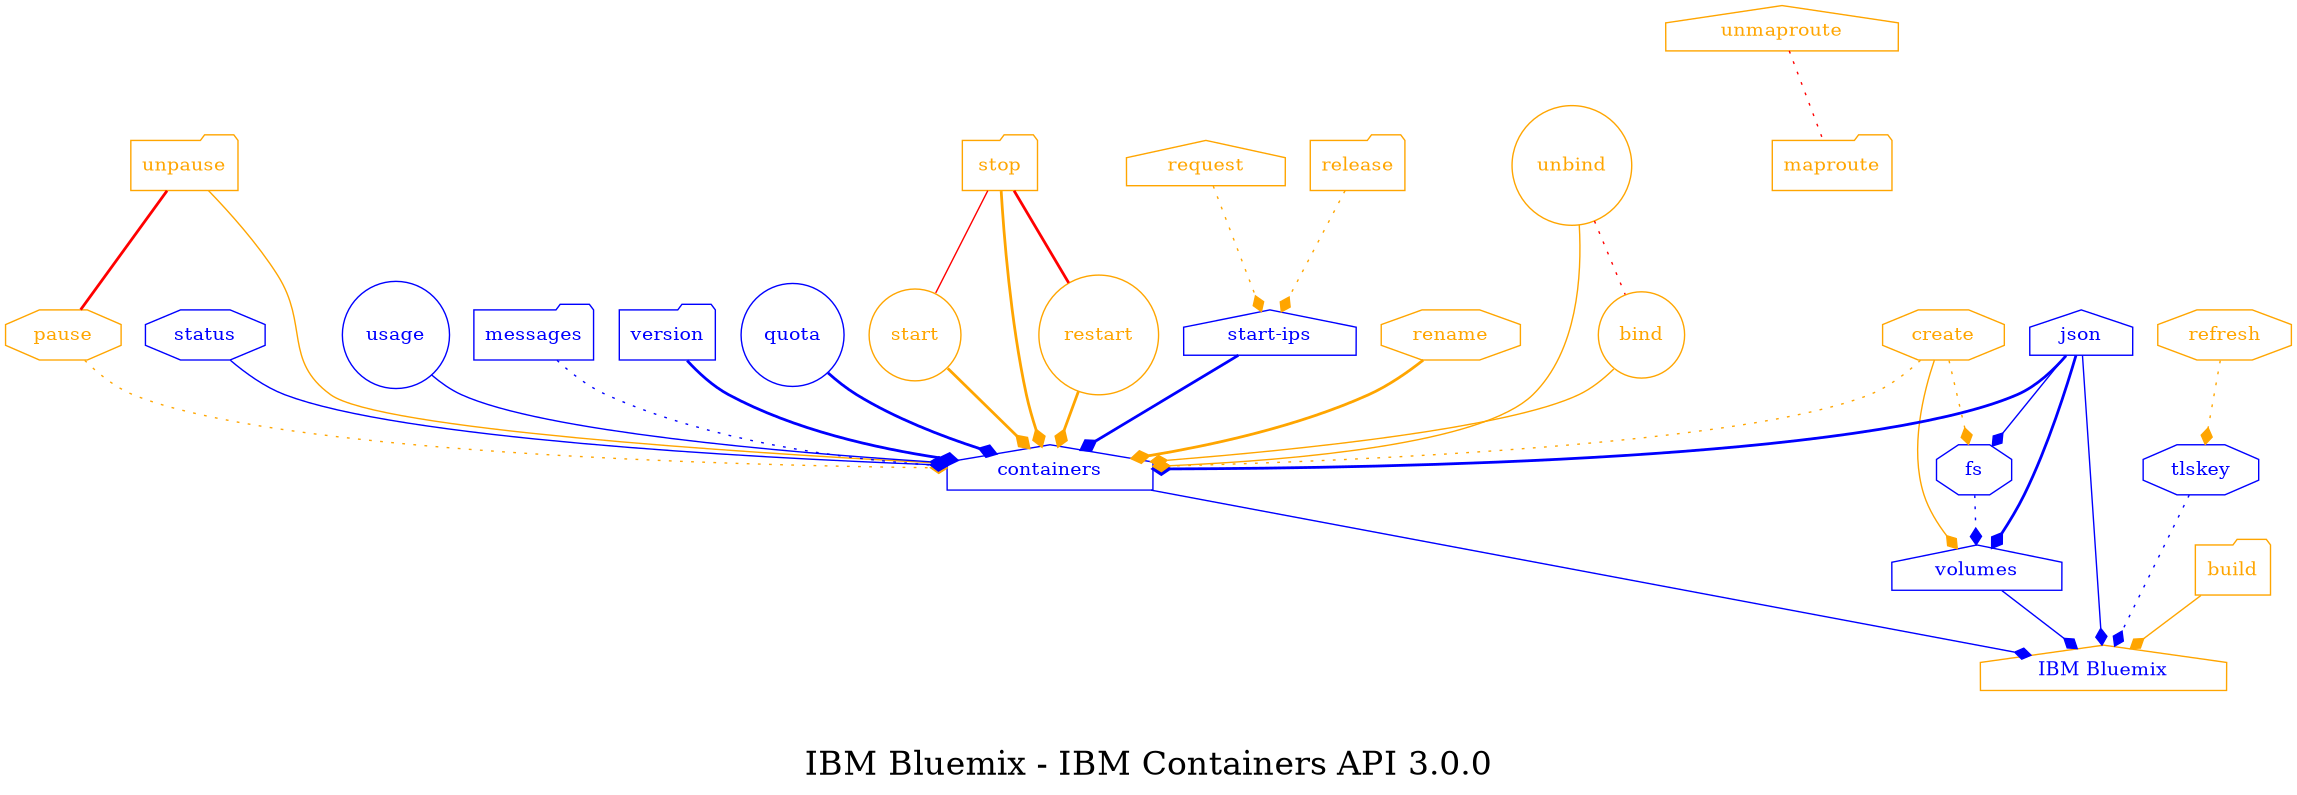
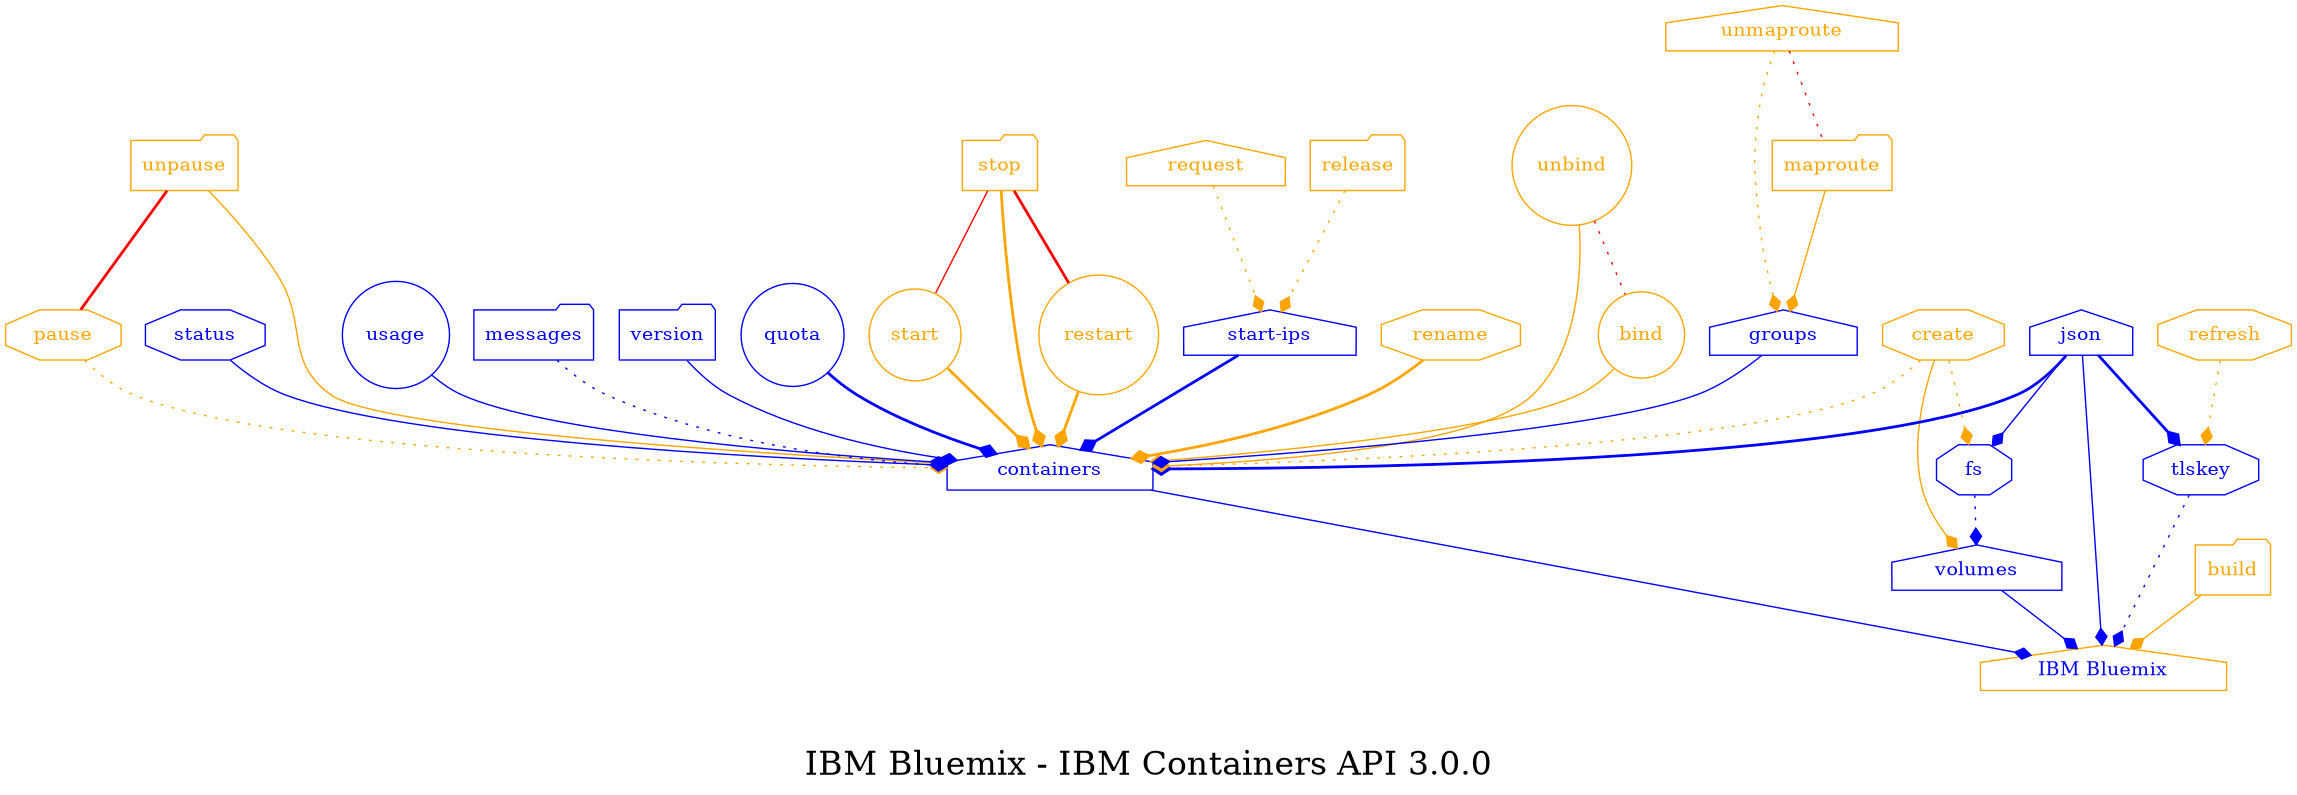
node "groups": added
edge "version" -> "containers": style bold -> solid
edge "json" -> "volumes": now "json" -> "tlskey"
